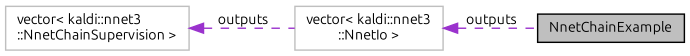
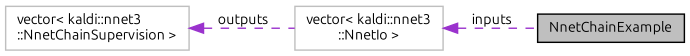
edge "NnetChainExample" -> "vector< kaldi::nnet3 ::NnetIo >": label " outputs" -> " inputs"
